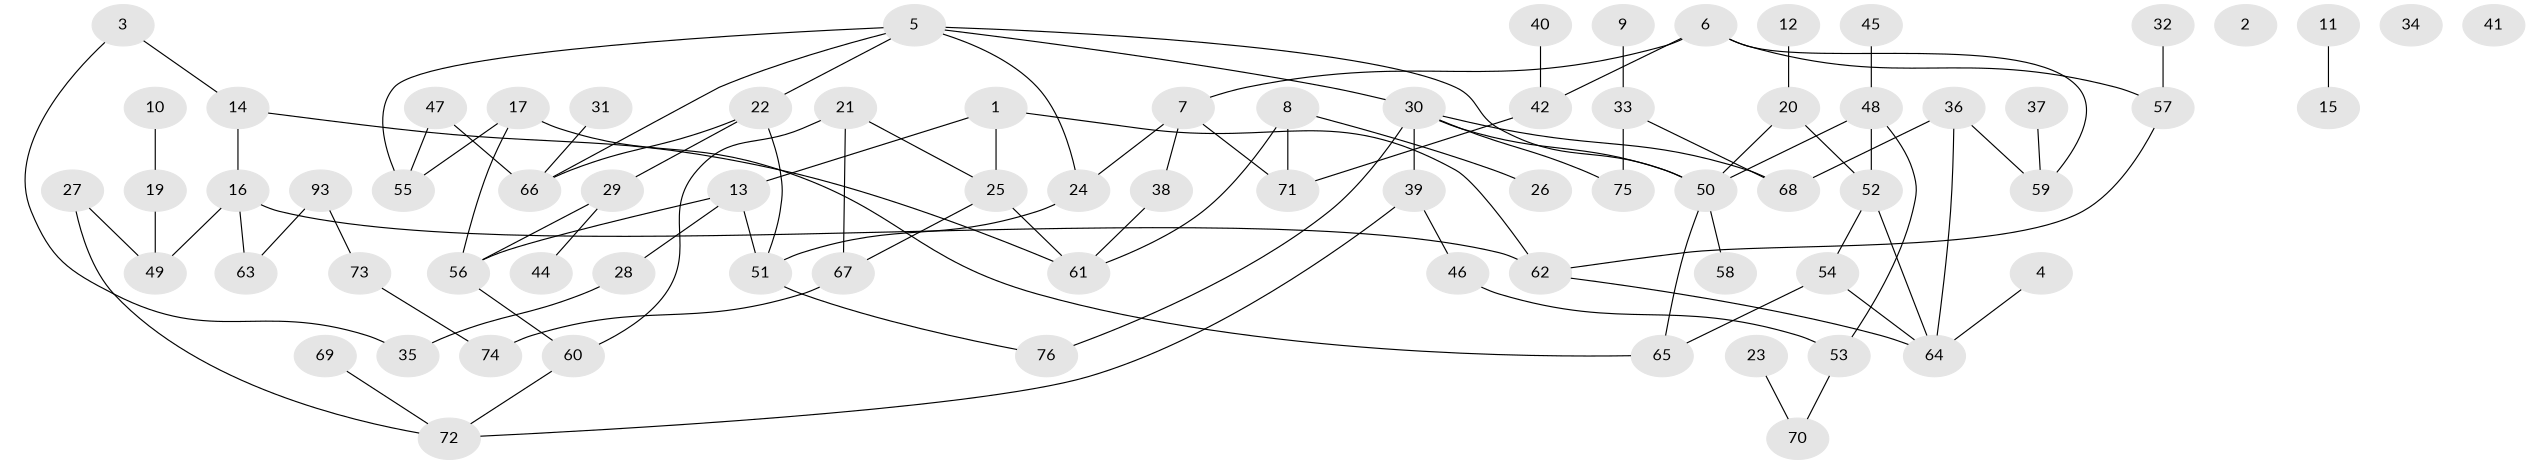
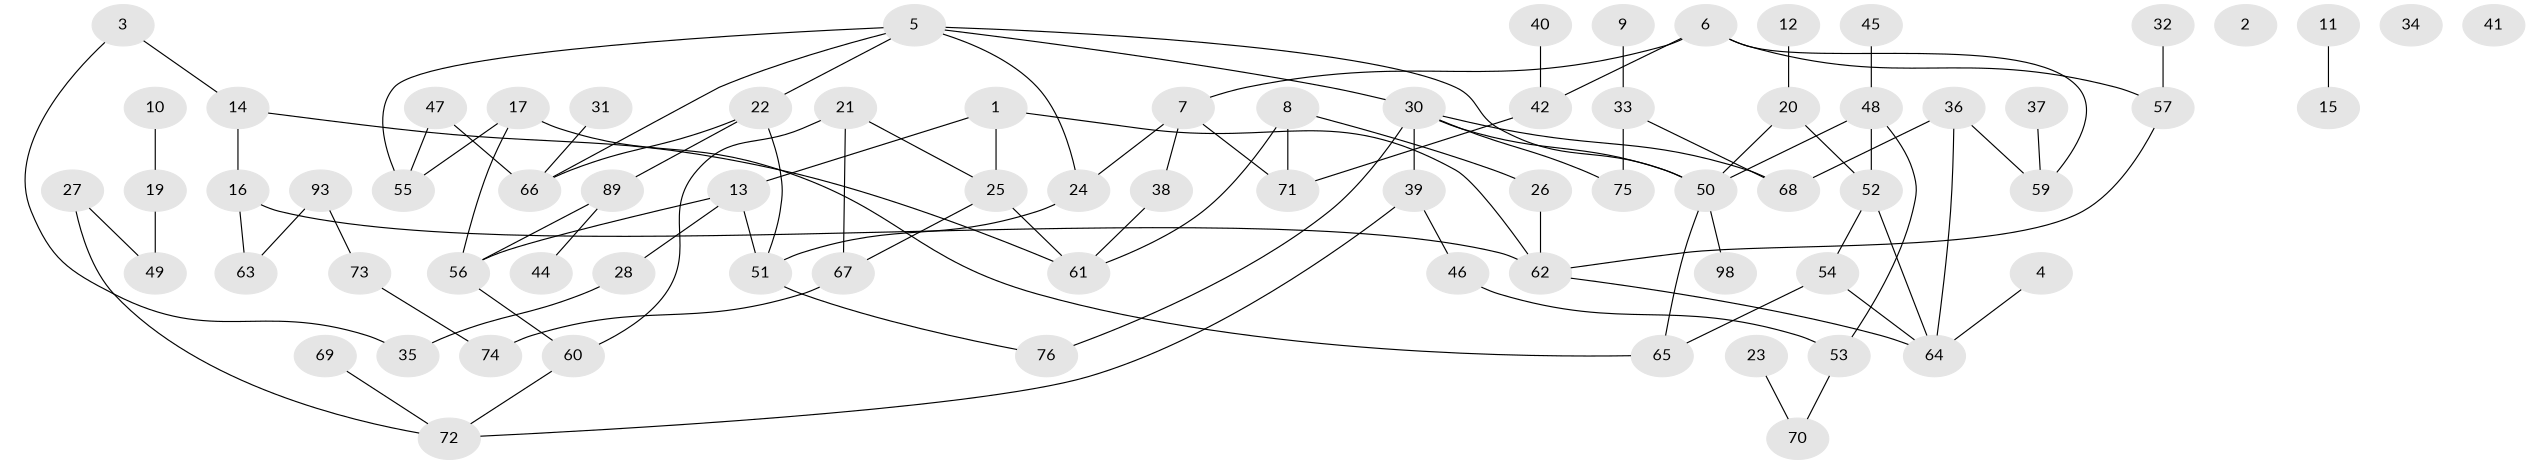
node "29": label "29" -> "89"
edge "16" -- "49": removed
edge "26" -- "62": added
node "58": label "58" -> "98"
